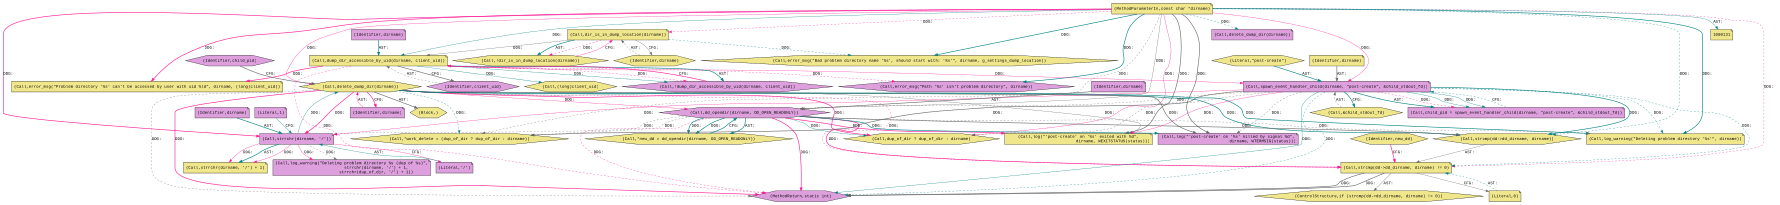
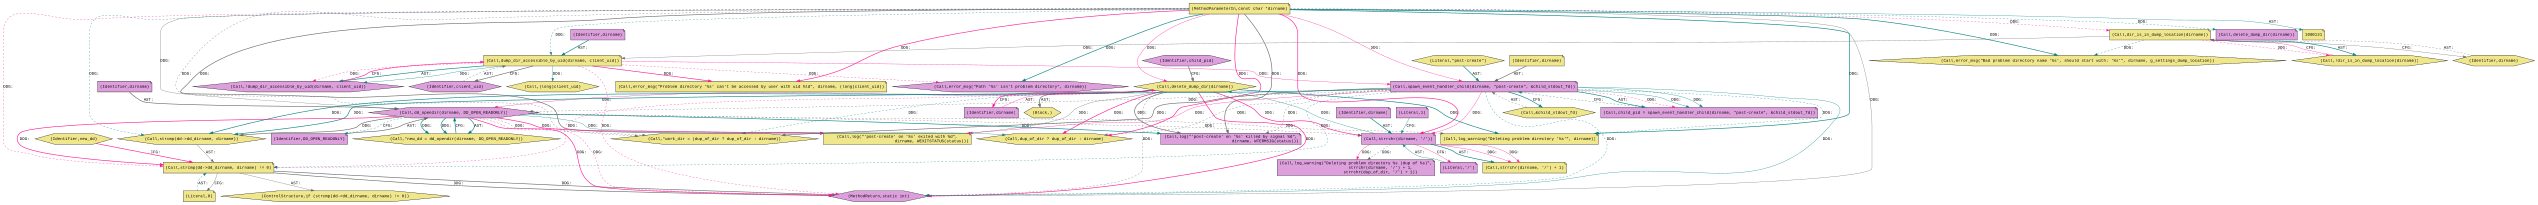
edge "(MethodParameterIn,const char *dirname)" -> "(Call,dump_dir_accessible_by_uid(dirname, client_uid))": style solid -> dashed
edge "(MethodParameterIn,const char *dirname)" -> "(Call,dup_of_dir ? dup_of_dir : dirname)": style solid -> bold
node "(Identifier,DD_OPEN_READONLY)": added
node "(Call,*work_delete = (dup_of_dir ? dup_of_dir : dirname))": label "(Call,*work_delete = (dup_of_dir ? dup_of_dir : dirname))" -> "(Call,*work_dir = (dup_of_dir ? dup_of_dir : dirname))"
edge "(MethodParameterIn,const char *dirname)" -> "(MethodReturn,static int)": added, label "DDG:"
